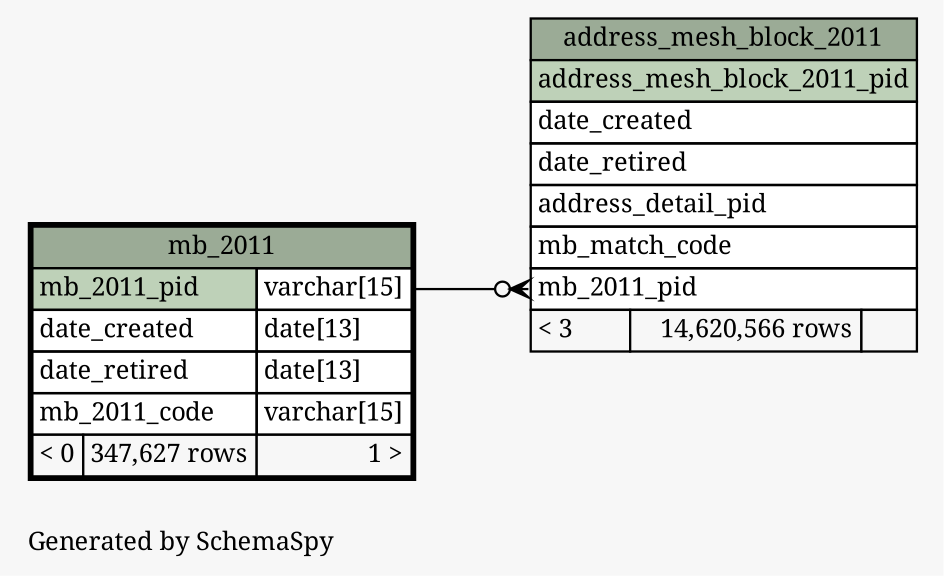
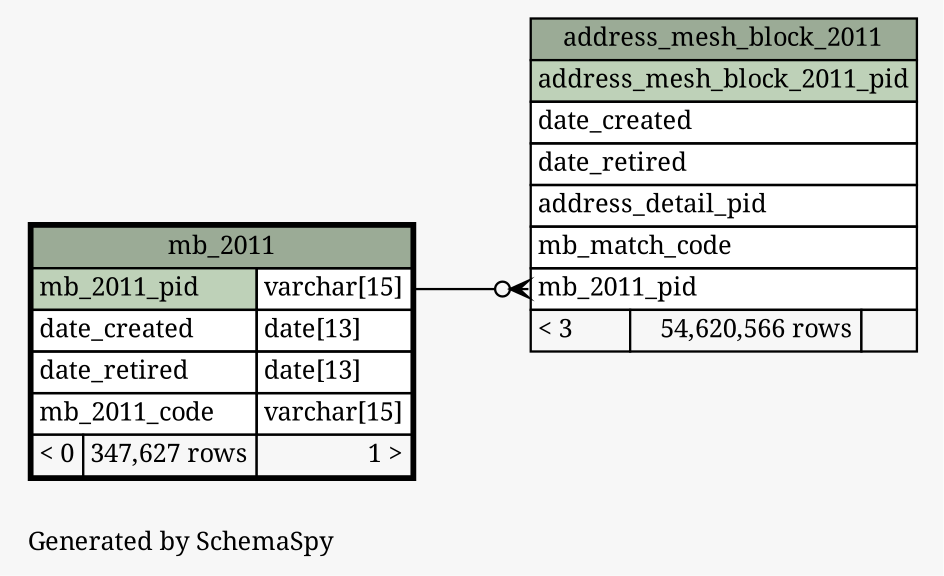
node "address_mesh_block_2011": text "14,620,566 rows" -> "54,620,566 rows"
